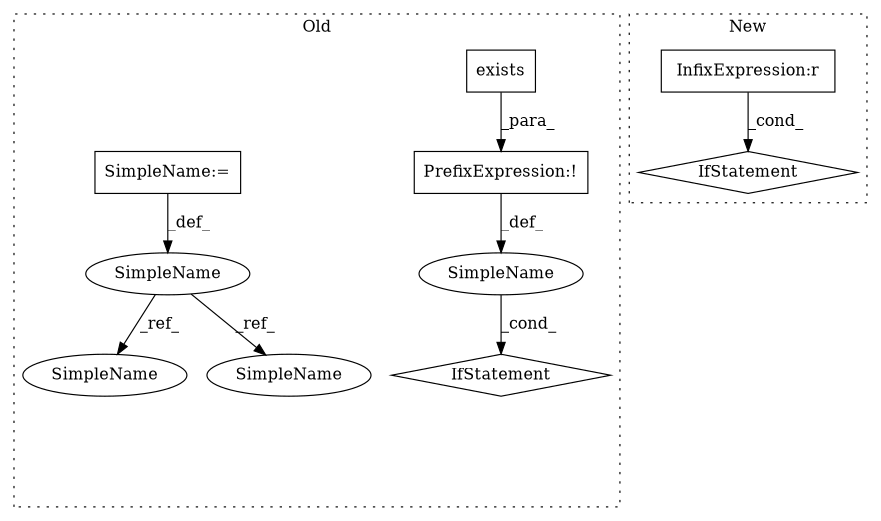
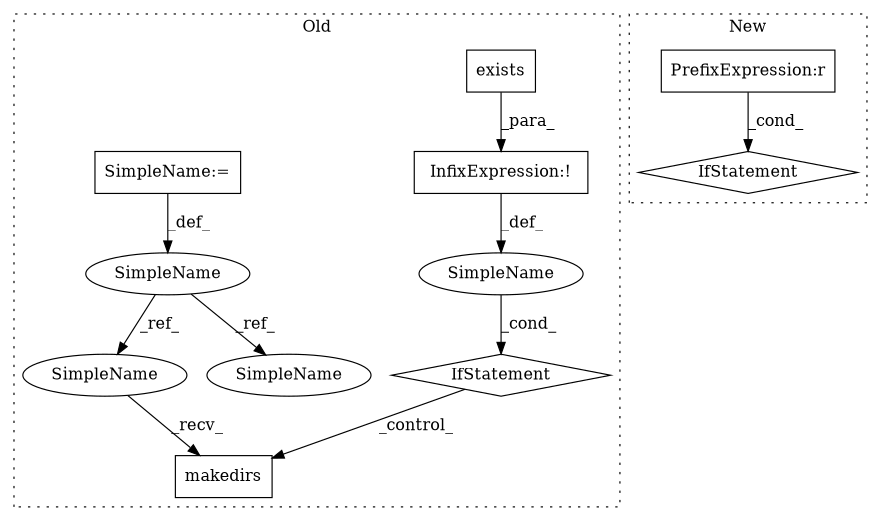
node "InfixExpression:r": label "InfixExpression:r" -> "PrefixExpression:r"
node "PrefixExpression:!": label "PrefixExpression:!" -> "InfixExpression:!"
node "makedirs": added
